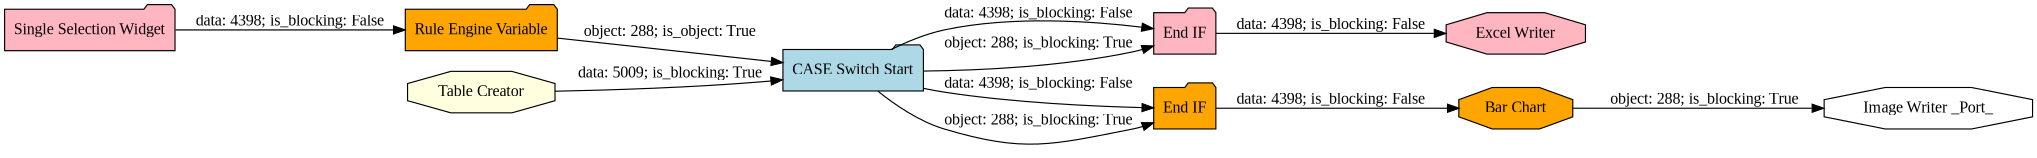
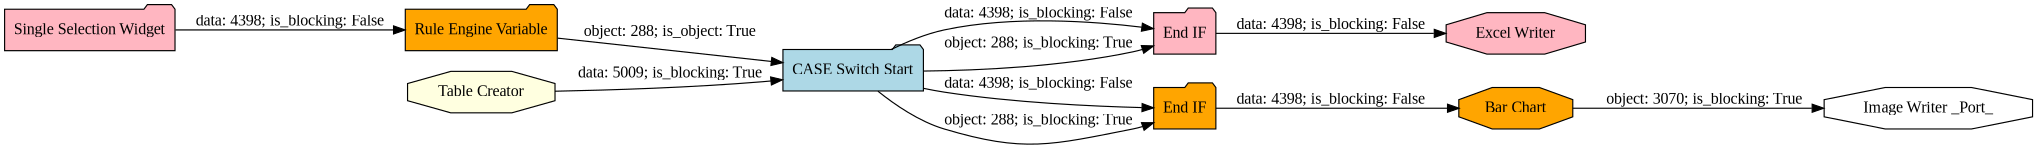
edge "Bar Chart" -> "Image Writer _Port_": label "object: 288; is_blocking: True" -> "object: 3070; is_blocking: True"
